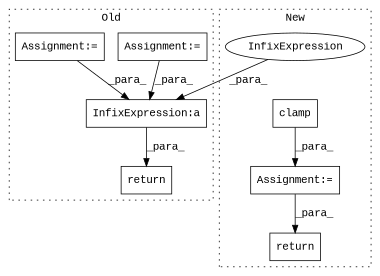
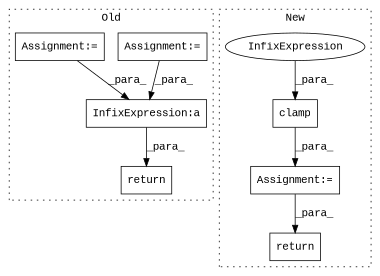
edge "InfixExpression" -> "InfixExpression:a": now "InfixExpression" -> "clamp"
